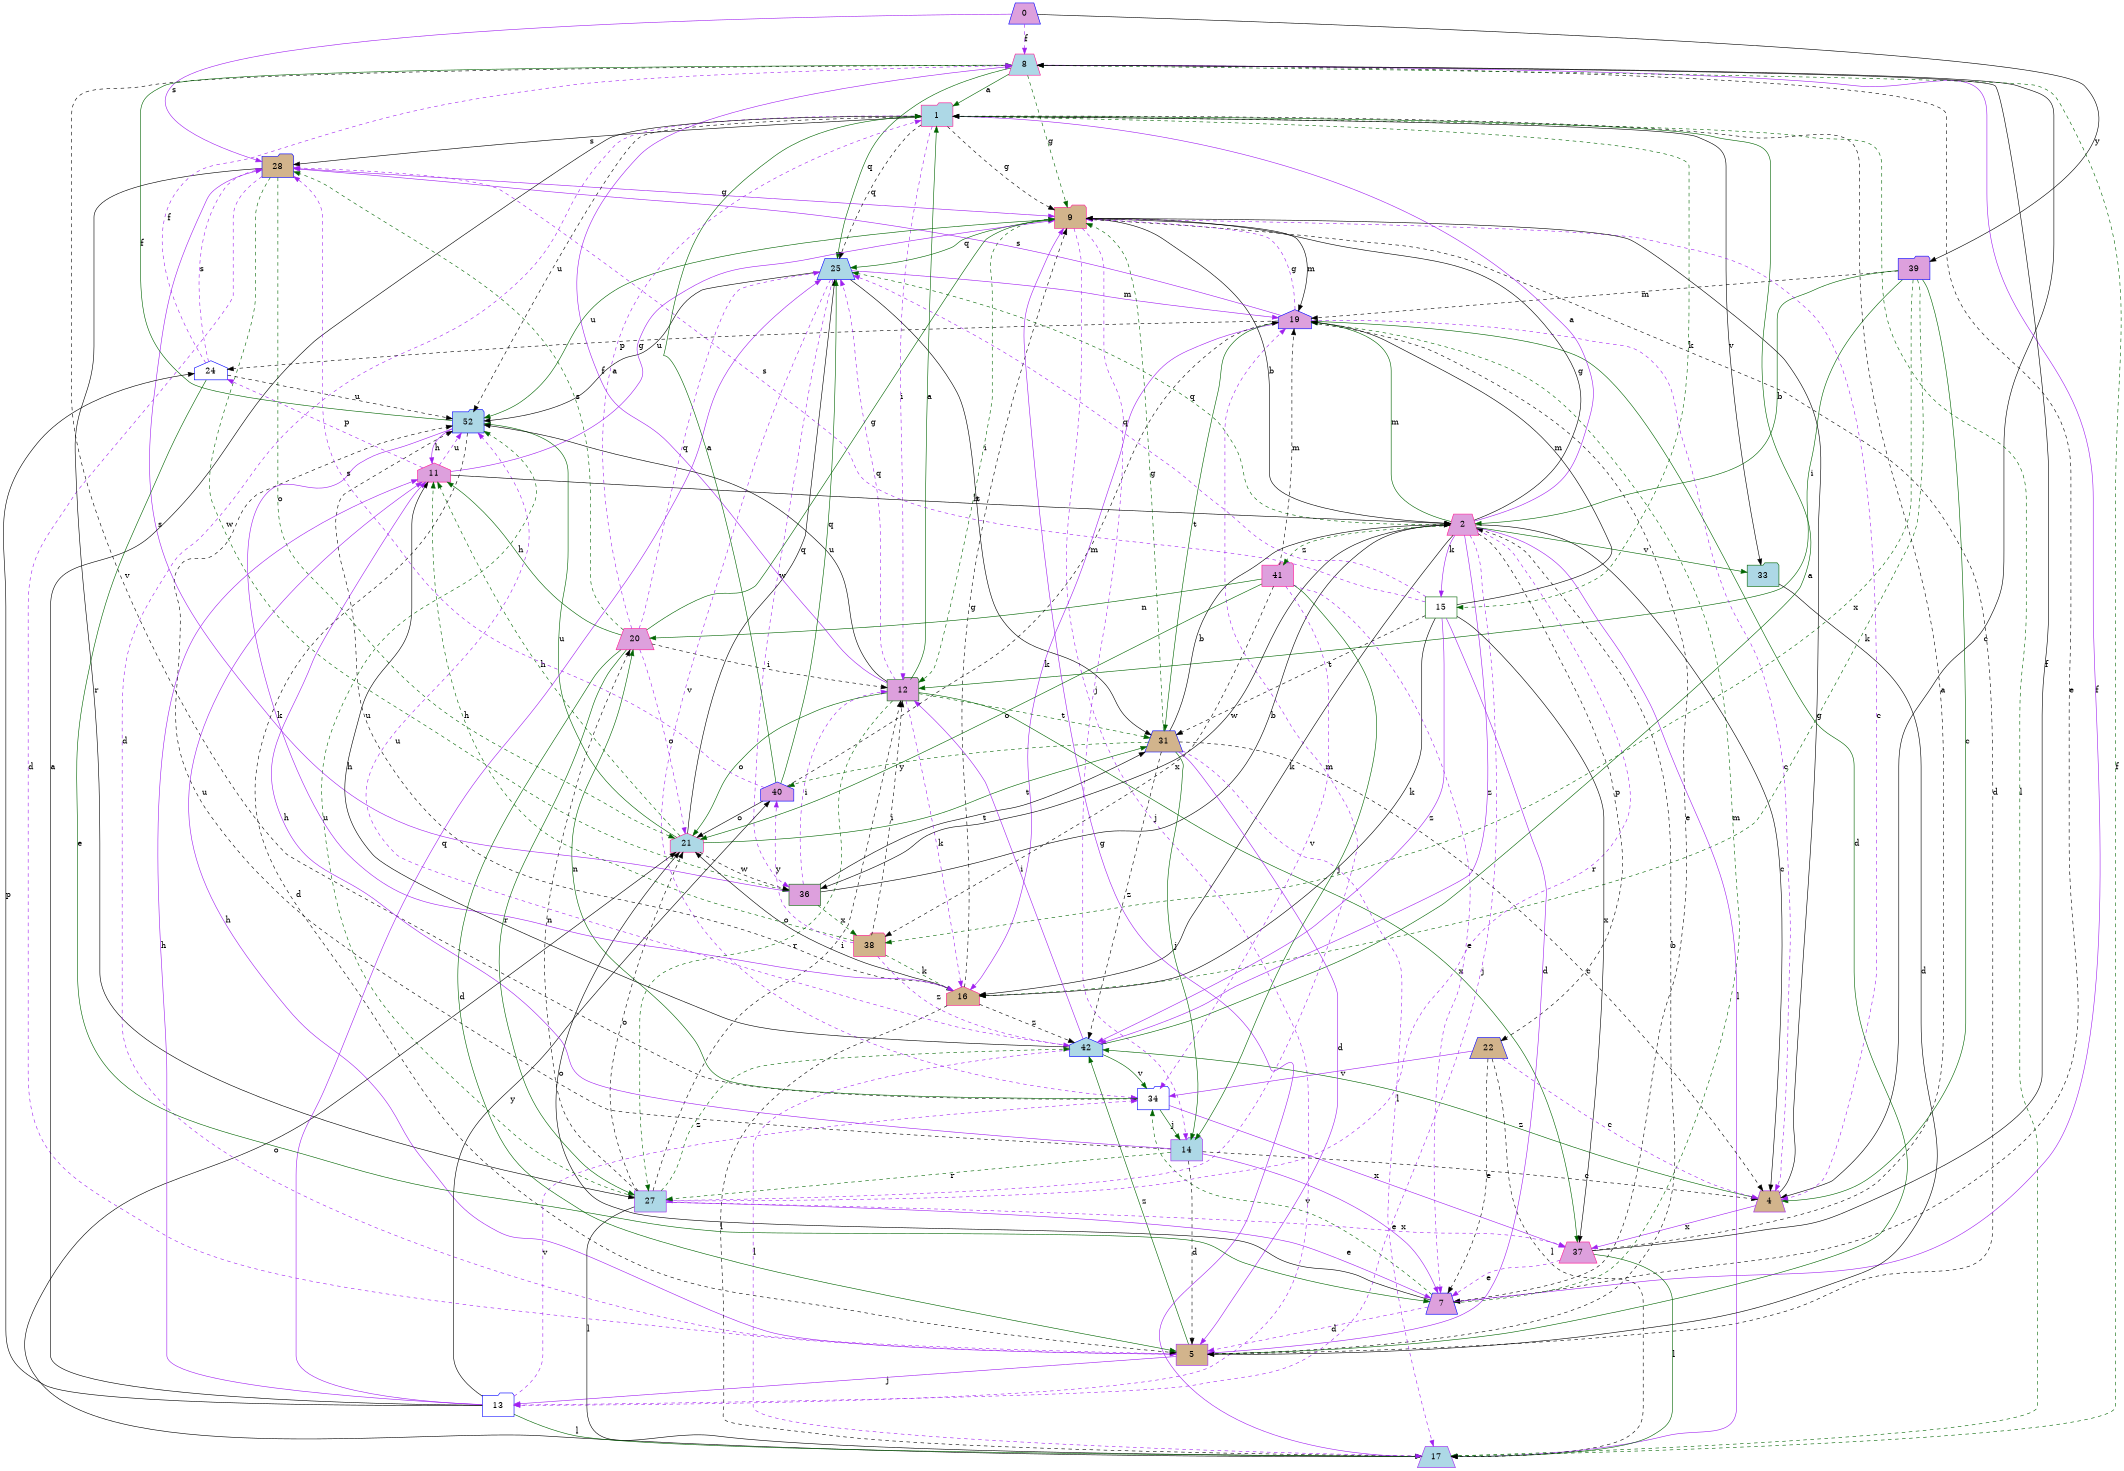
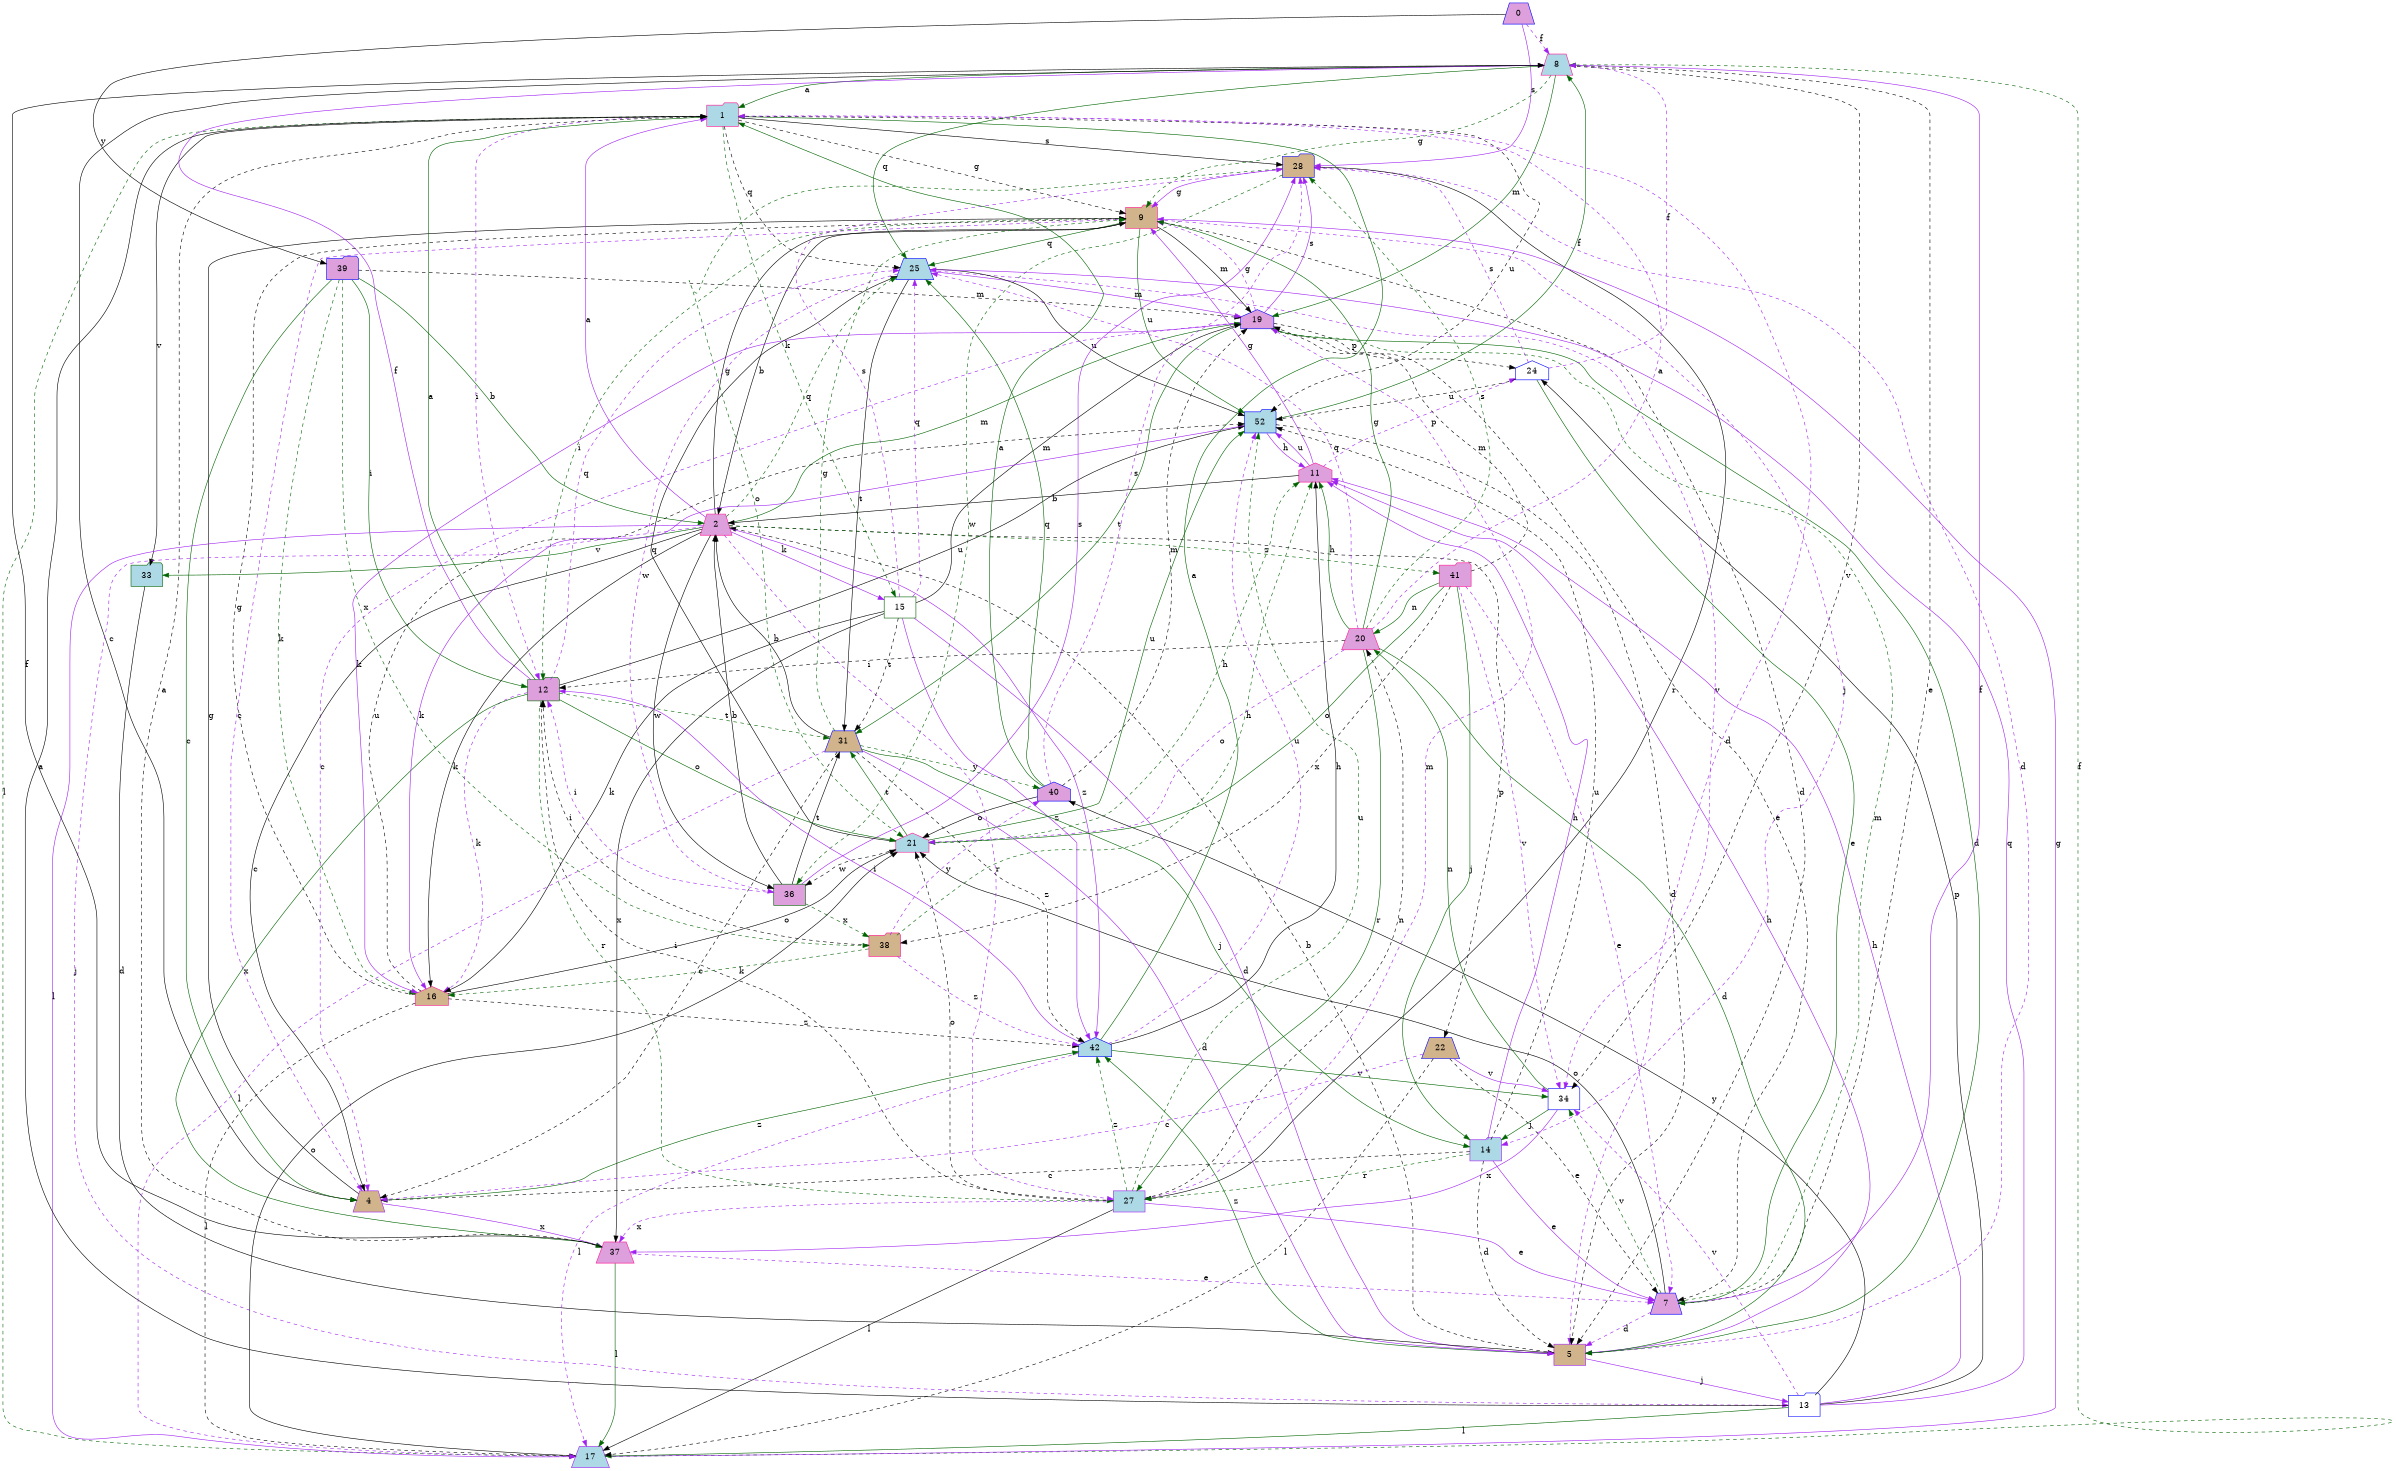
edge "8" -> "19": added, label "m"
edge "11" -> "52": style dashed -> solid
edge "9" -> "13": removed, label "j"
